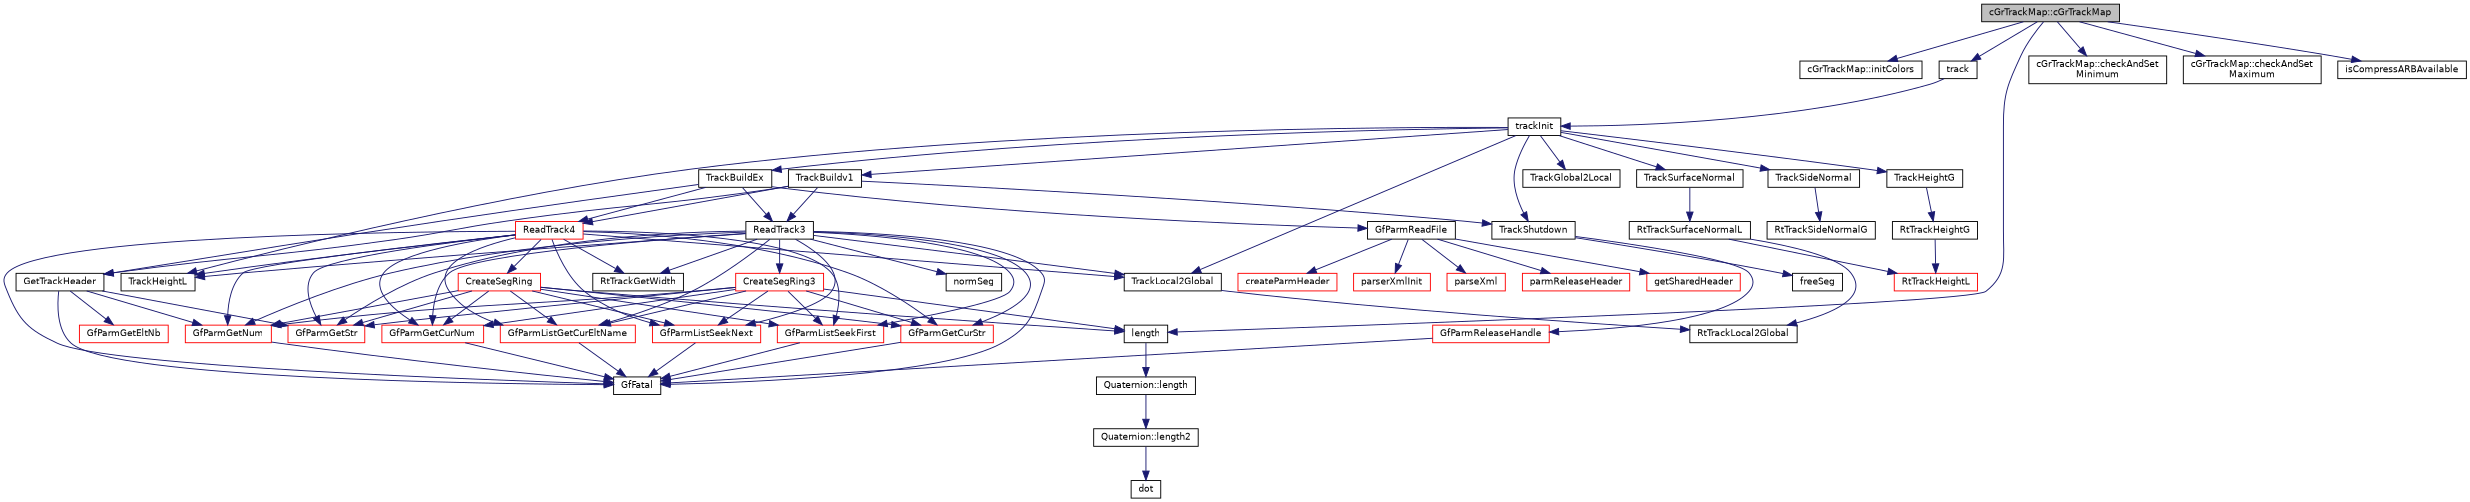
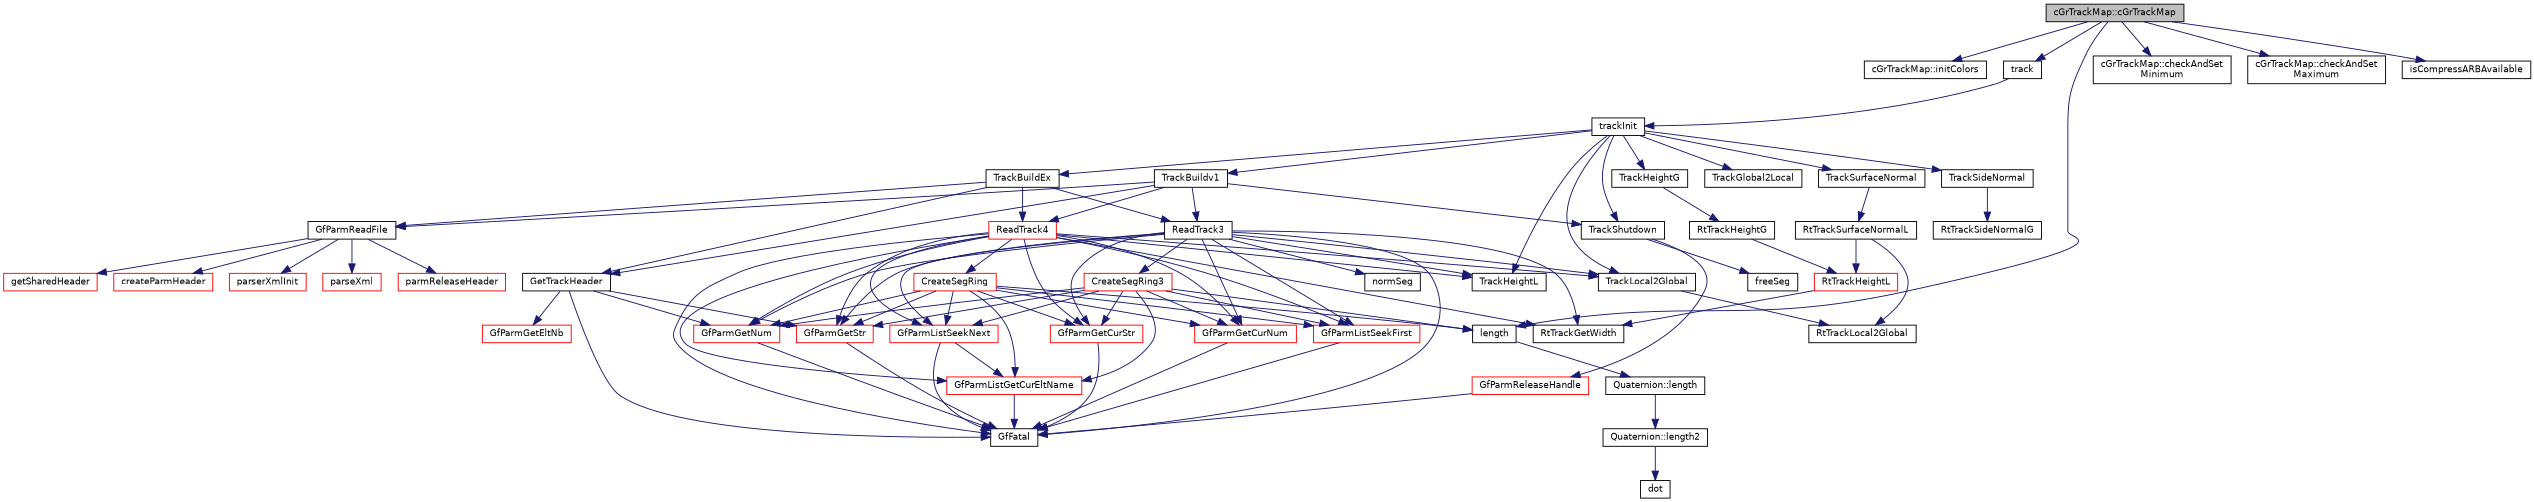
edge "TrackBuildv1" -> "GfParmReadFile": added
edge "ReadTrack3" -> "GfParmListGetCurEltName": now "GfParmListSeekNext" -> "GfParmListGetCurEltName"
edge "RtTrackHeightL" -> "RtTrackGetWidth": added
edge "GfParmGetStr" -> "GfFatal": added
